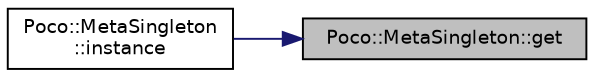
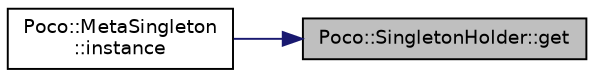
node "Poco::MetaSingleton::get": label "Poco::MetaSingleton::get" -> "Poco::SingletonHolder::get"
